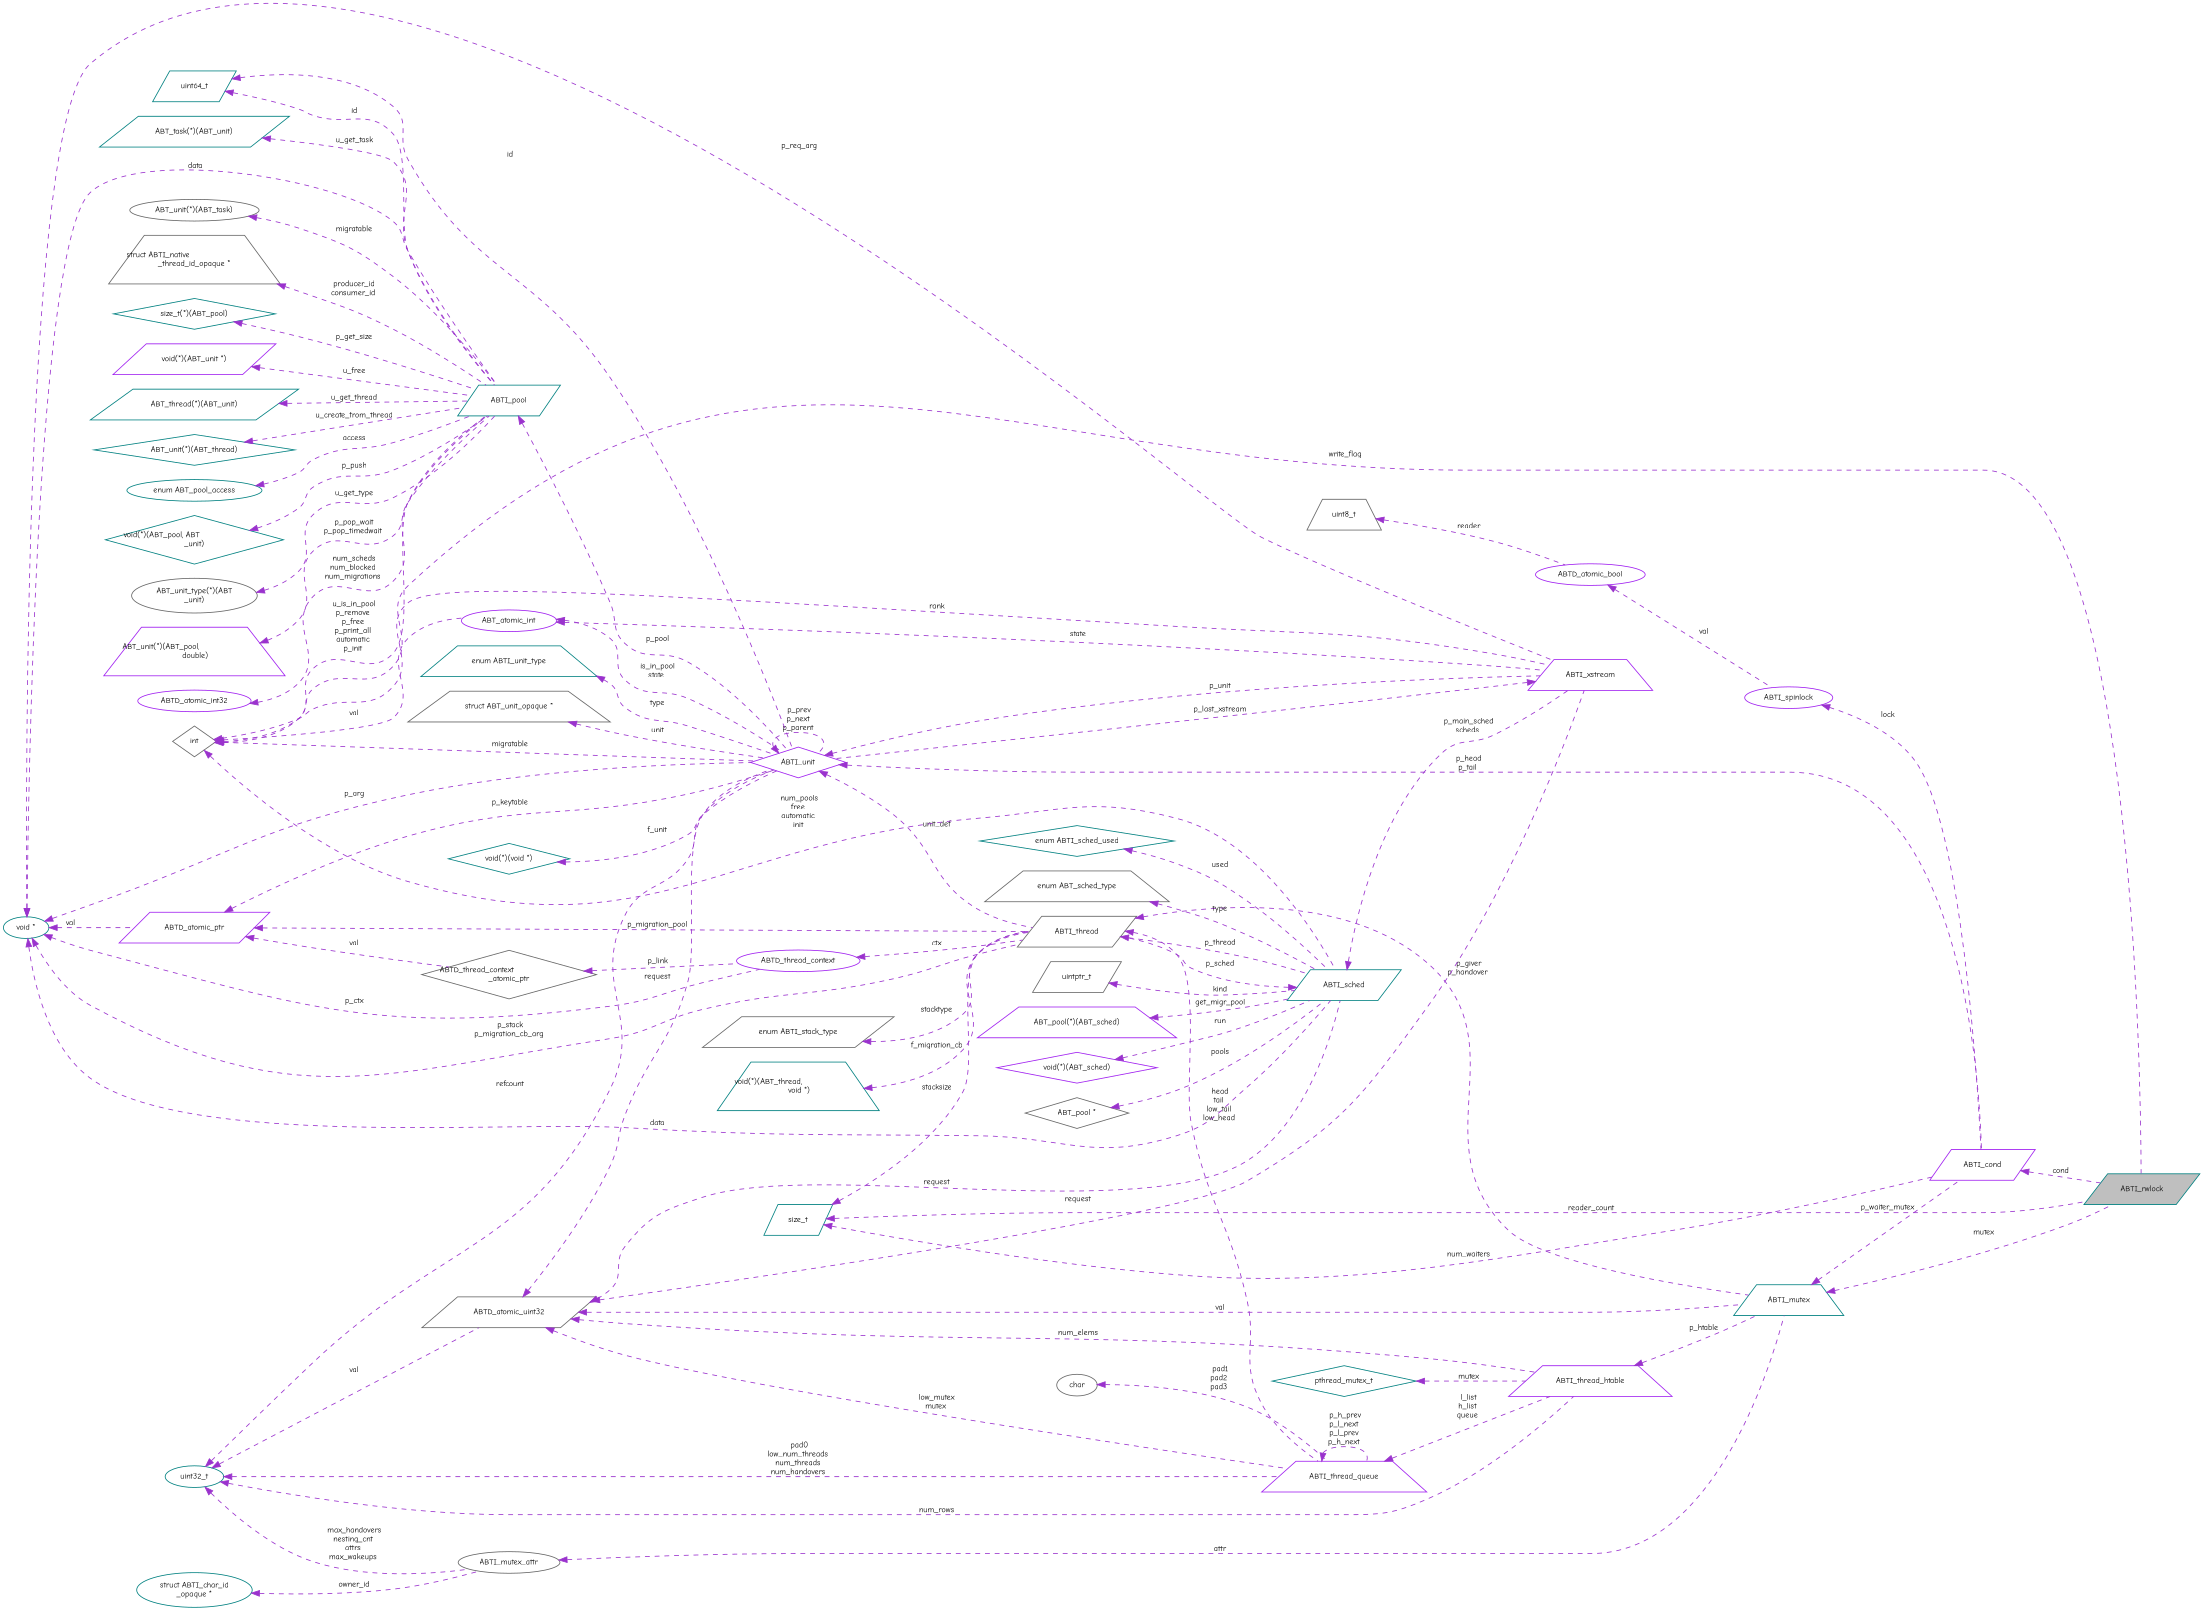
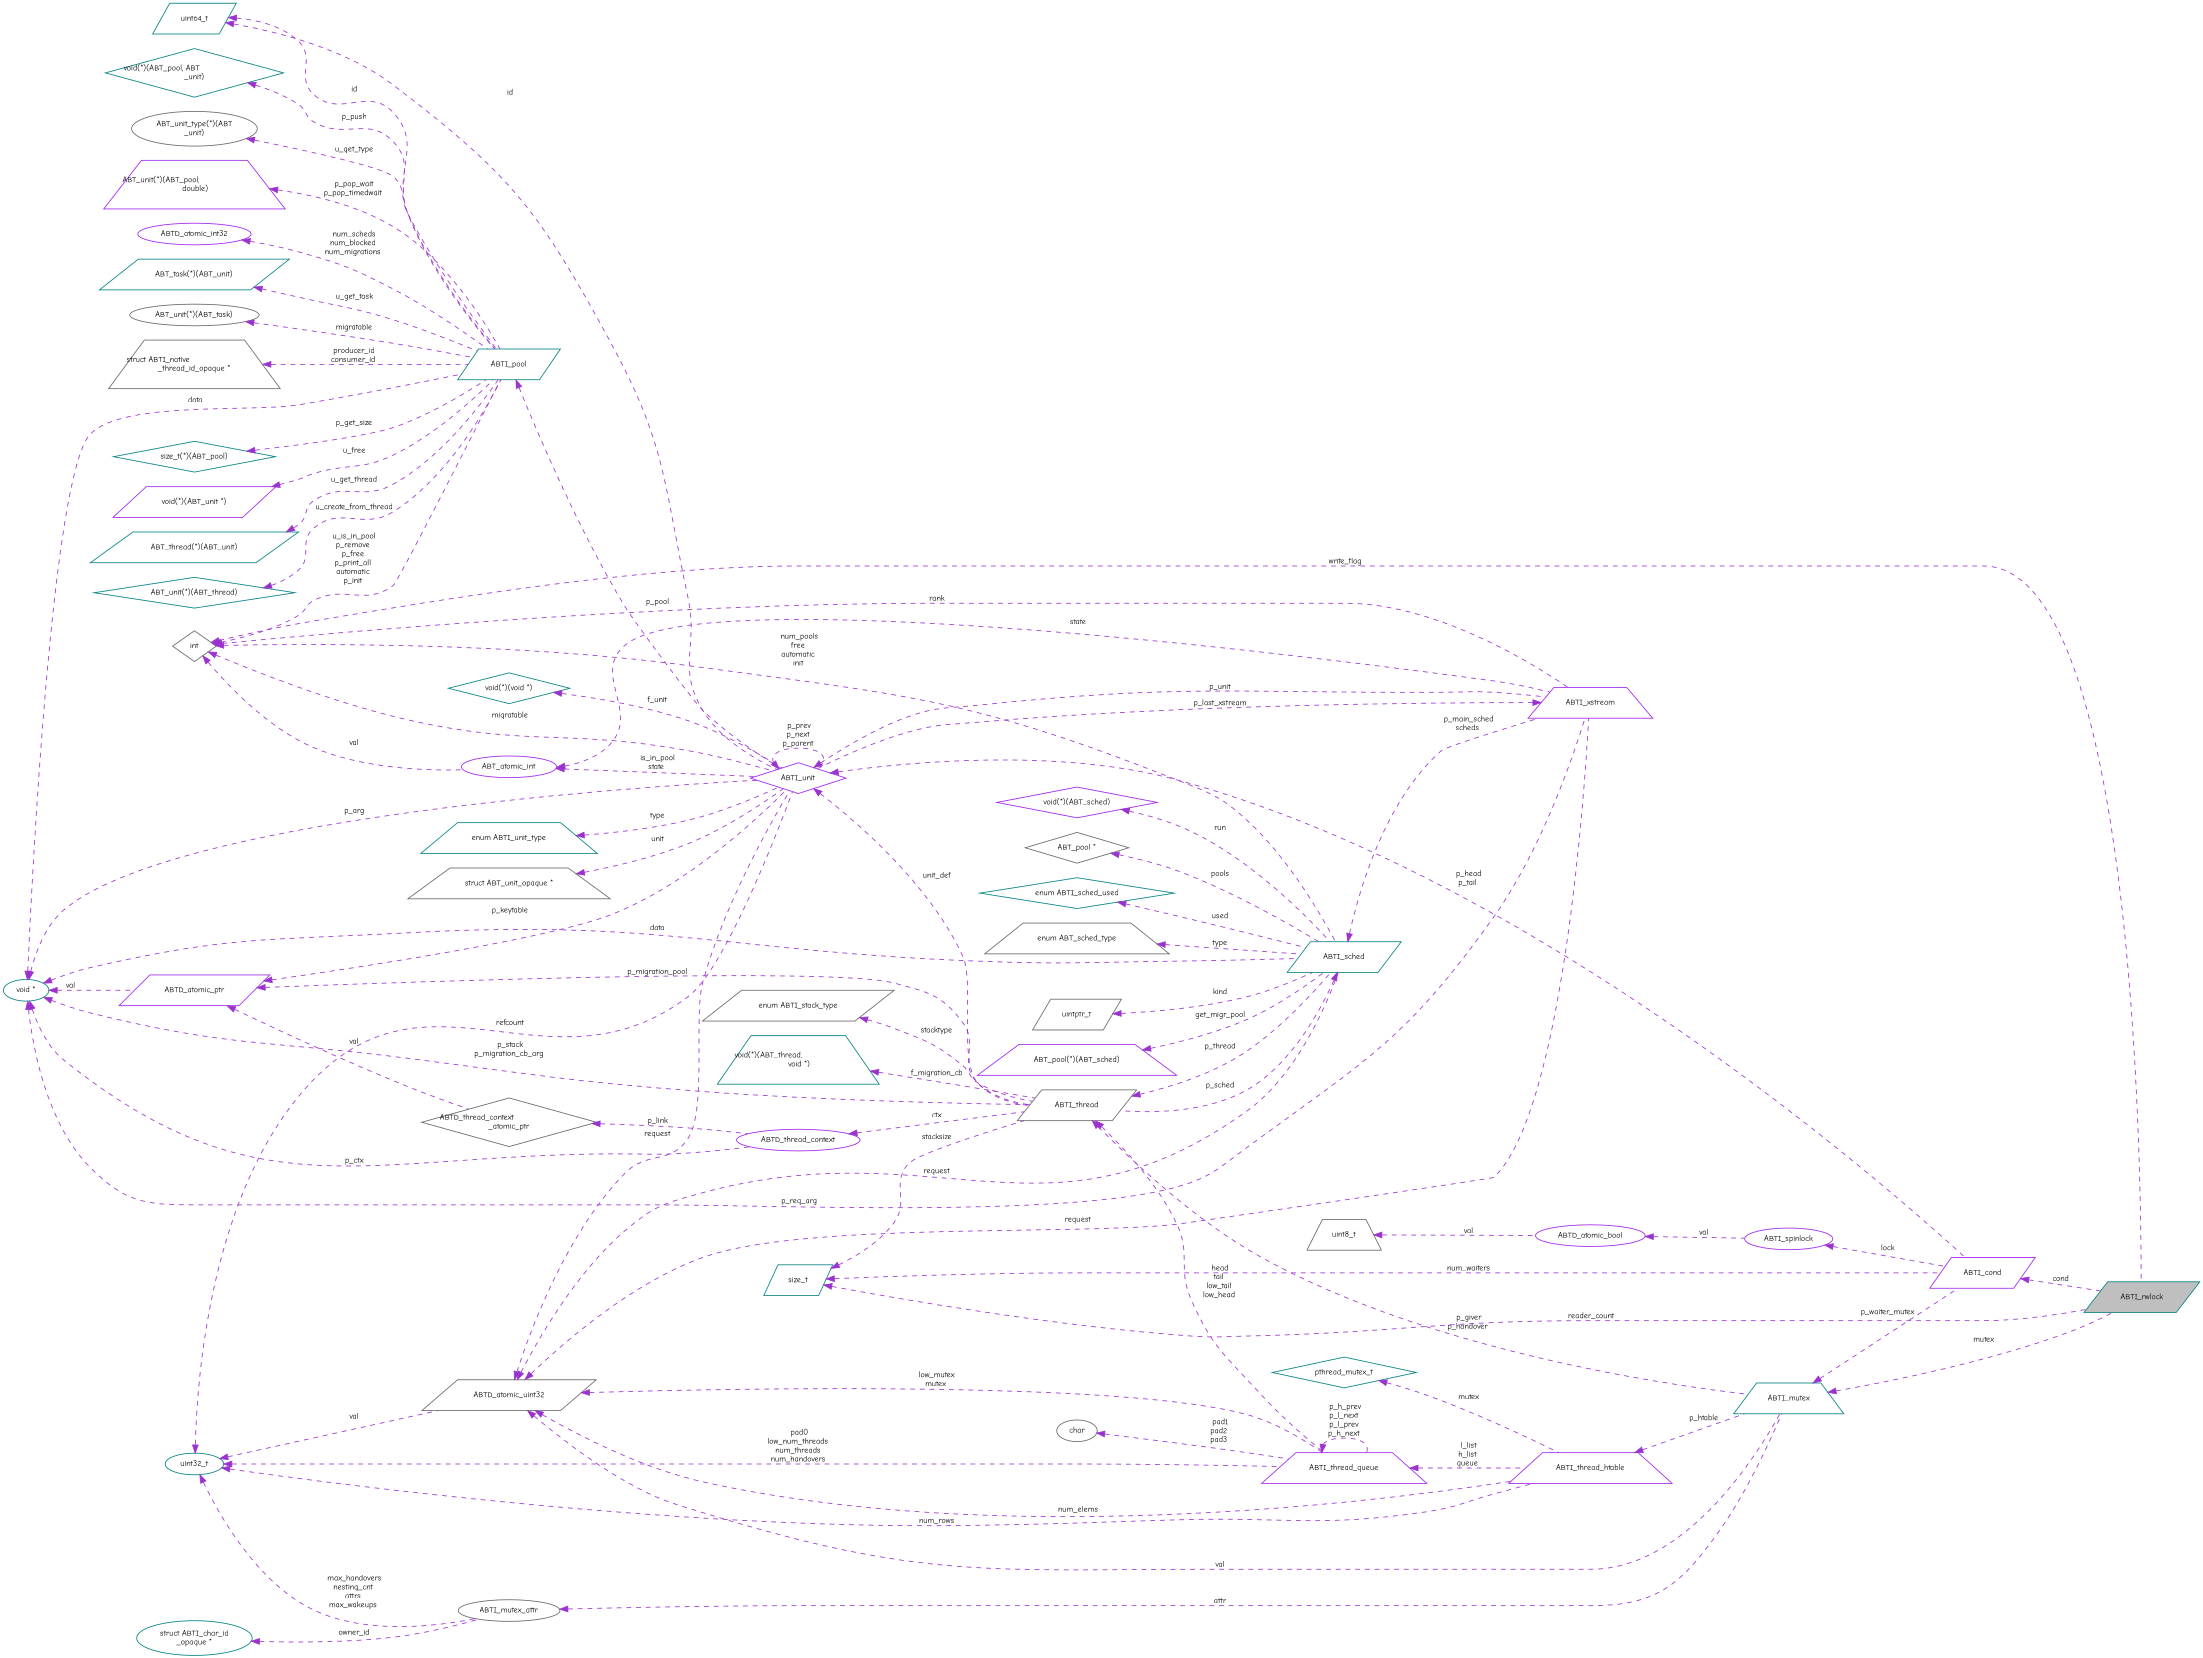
node "enum ABT_pool_access": removed
edge "ABTD_atomic_bool" -> "uint8_t": label " reader" -> " val"
